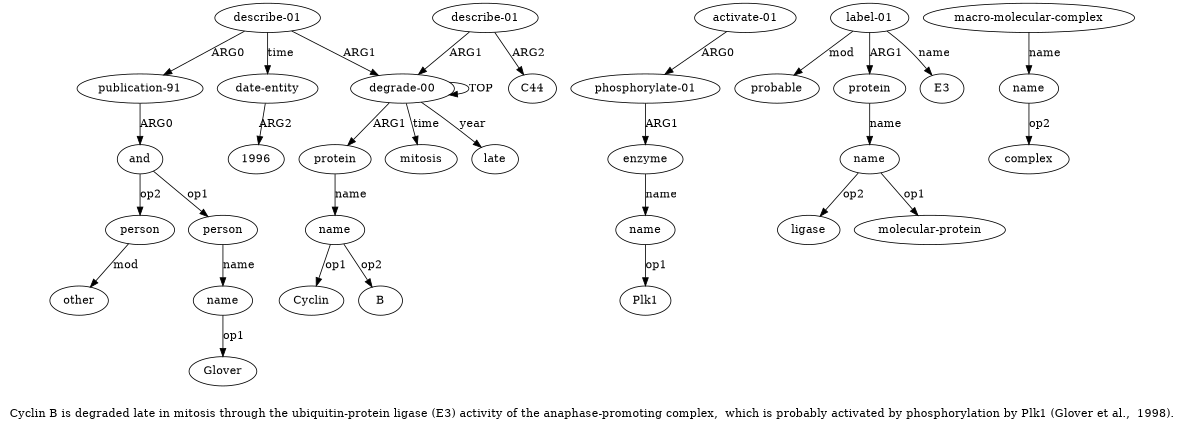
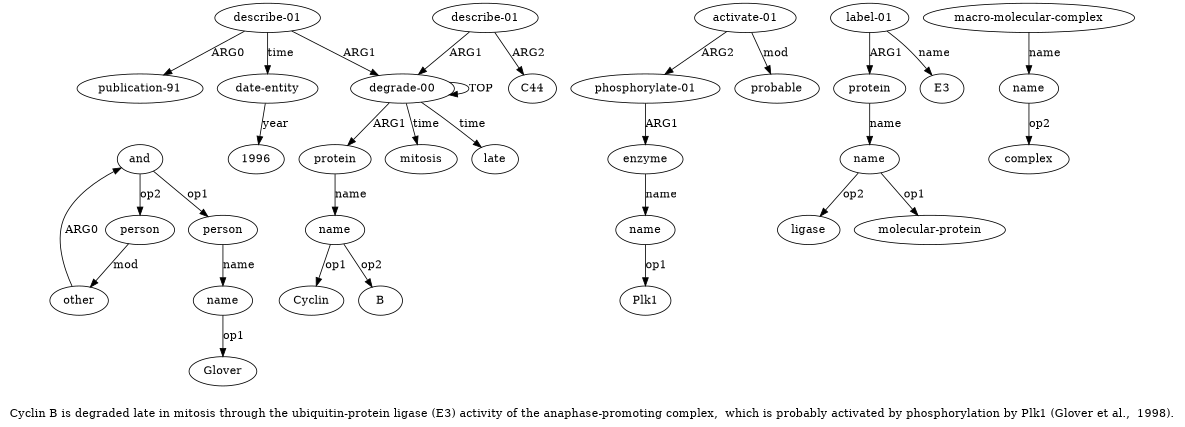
edge "label-01" -> "probable": now "activate-01" -> "probable"
edge "activate-01" -> "phosphorylate-01": label "ARG0" -> "ARG2"
edge "publication-91" -> "and": now "other" -> "and"
edge "date-entity" -> "1996": label "ARG2" -> "year"
edge "degrade-00" -> "late": label "year" -> "time"
